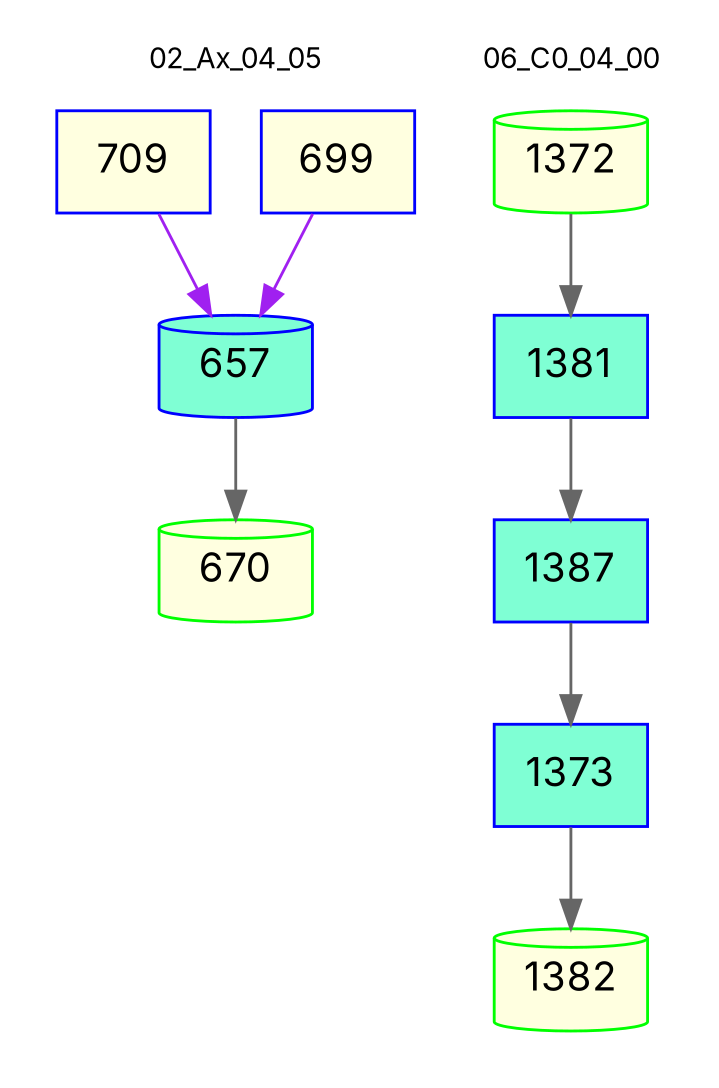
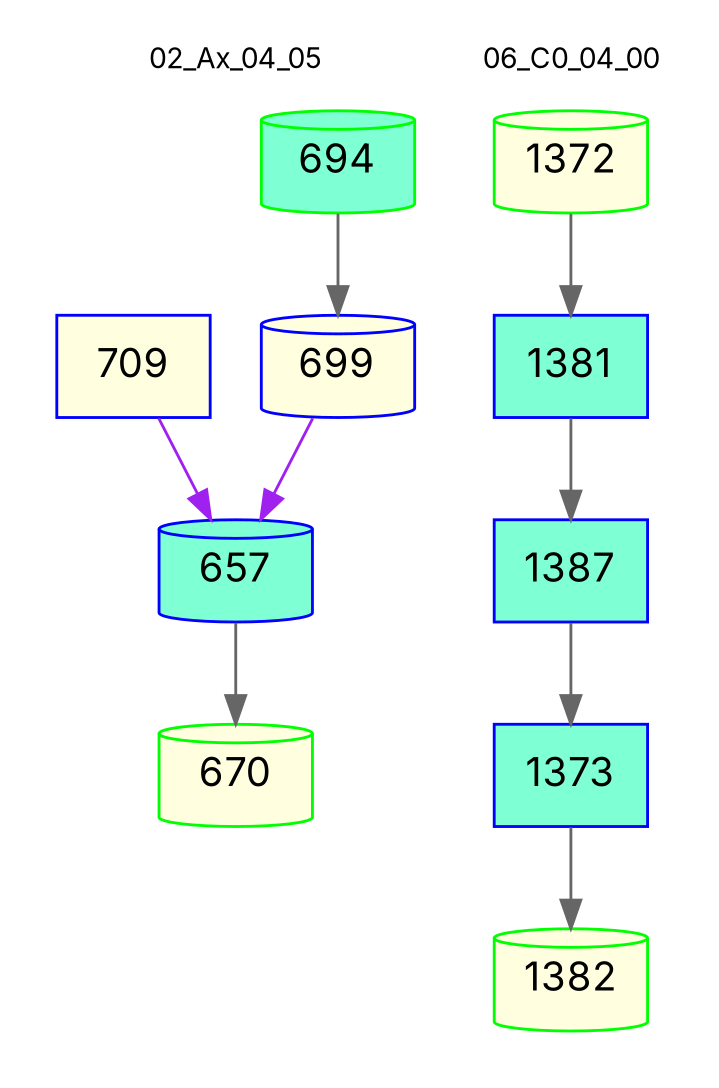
node "694": added
node "699": shape box -> cylinder
